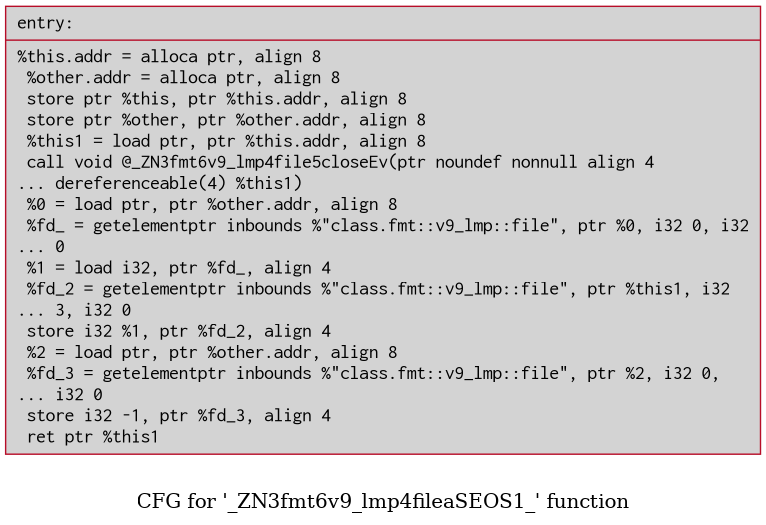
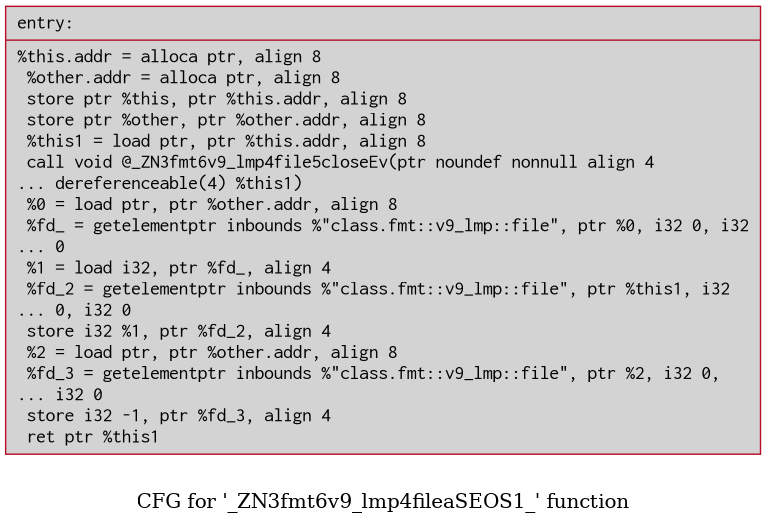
node "entry:": text "... 3, i32 0" -> "... 0, i32 0"
